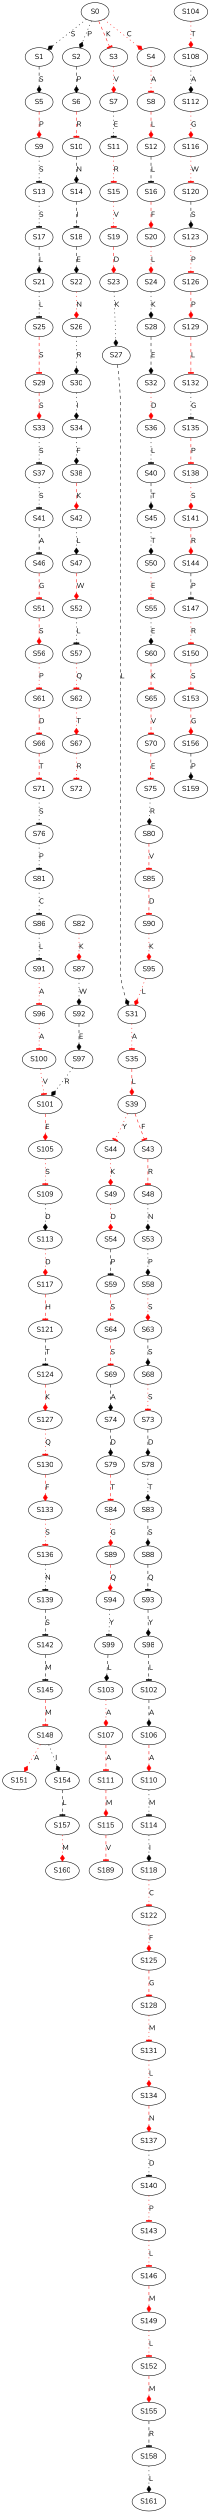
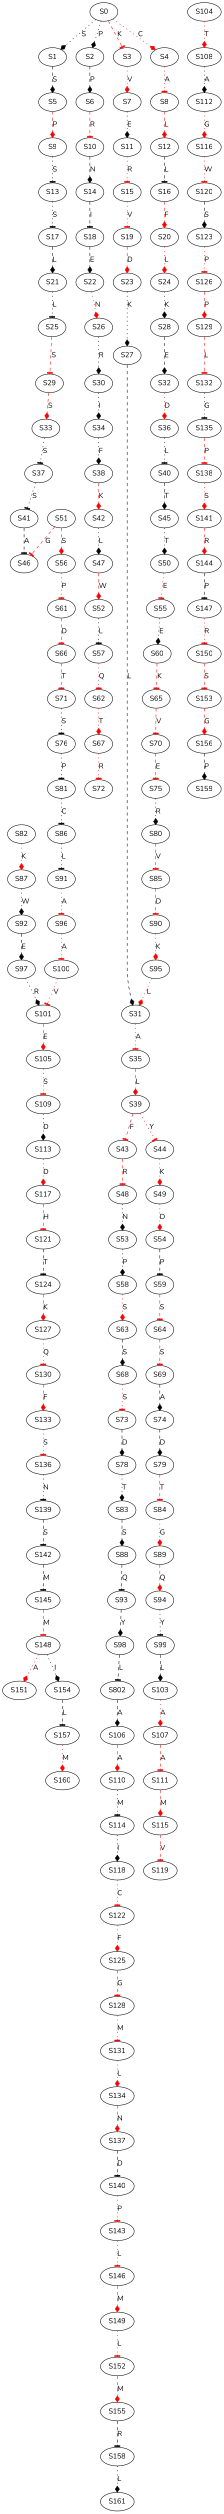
edge "S7" -> "S11": arrowhead tee -> diamond
edge "S46" -> "S51": reversed
node "S102": label "S102" -> "S802"
node "S189": label "S189" -> "S119"
edge "S137" -> "S140": style dotted -> dashed
